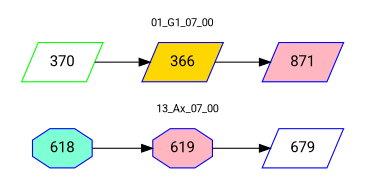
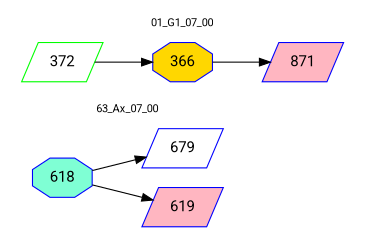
node "370": label "370" -> "372"
node "366": shape parallelogram -> octagon
cluster "13_Ax_07_00": label "13_Ax_07_00" -> "63_Ax_07_00"
node "619": shape octagon -> parallelogram
edge "619" -> "679": now "618" -> "679"
